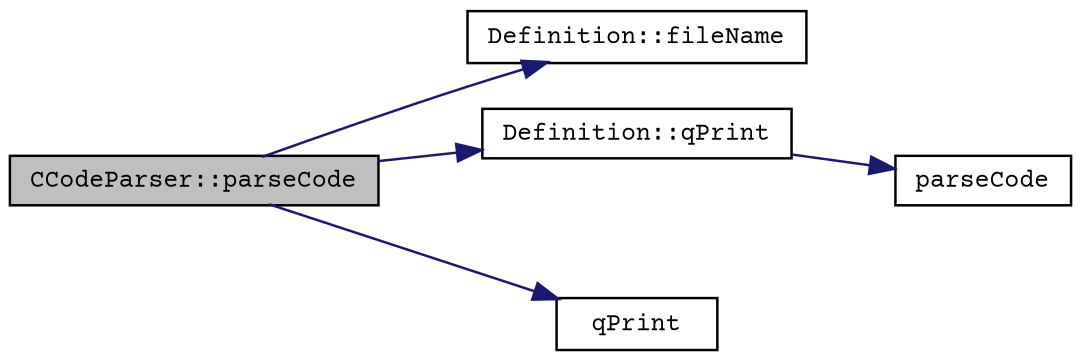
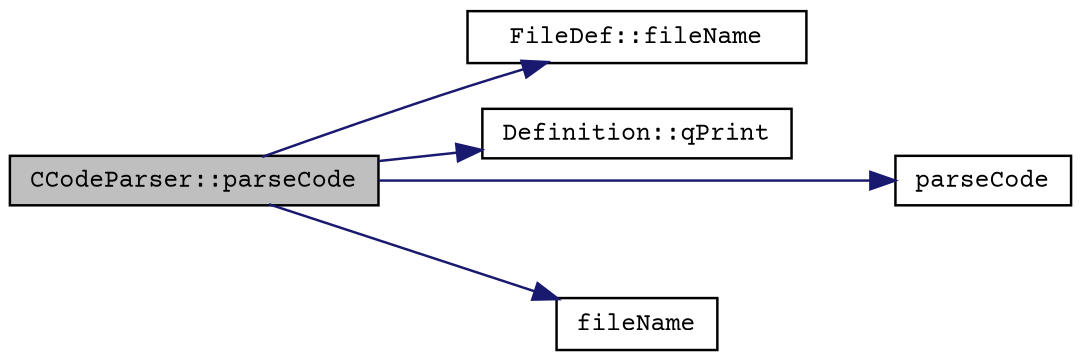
node "Definition::fileName": label "Definition::fileName" -> "FileDef::fileName"
edge "Definition::qPrint" -> "parseCode": now "CCodeParser::parseCode" -> "parseCode"
node "qPrint": label "qPrint" -> "fileName"
